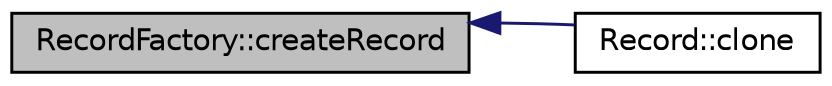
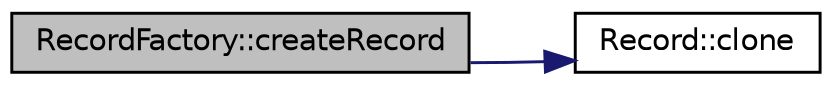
edge "Record::clone" -> "RecordFactory::createRecord": reversed
